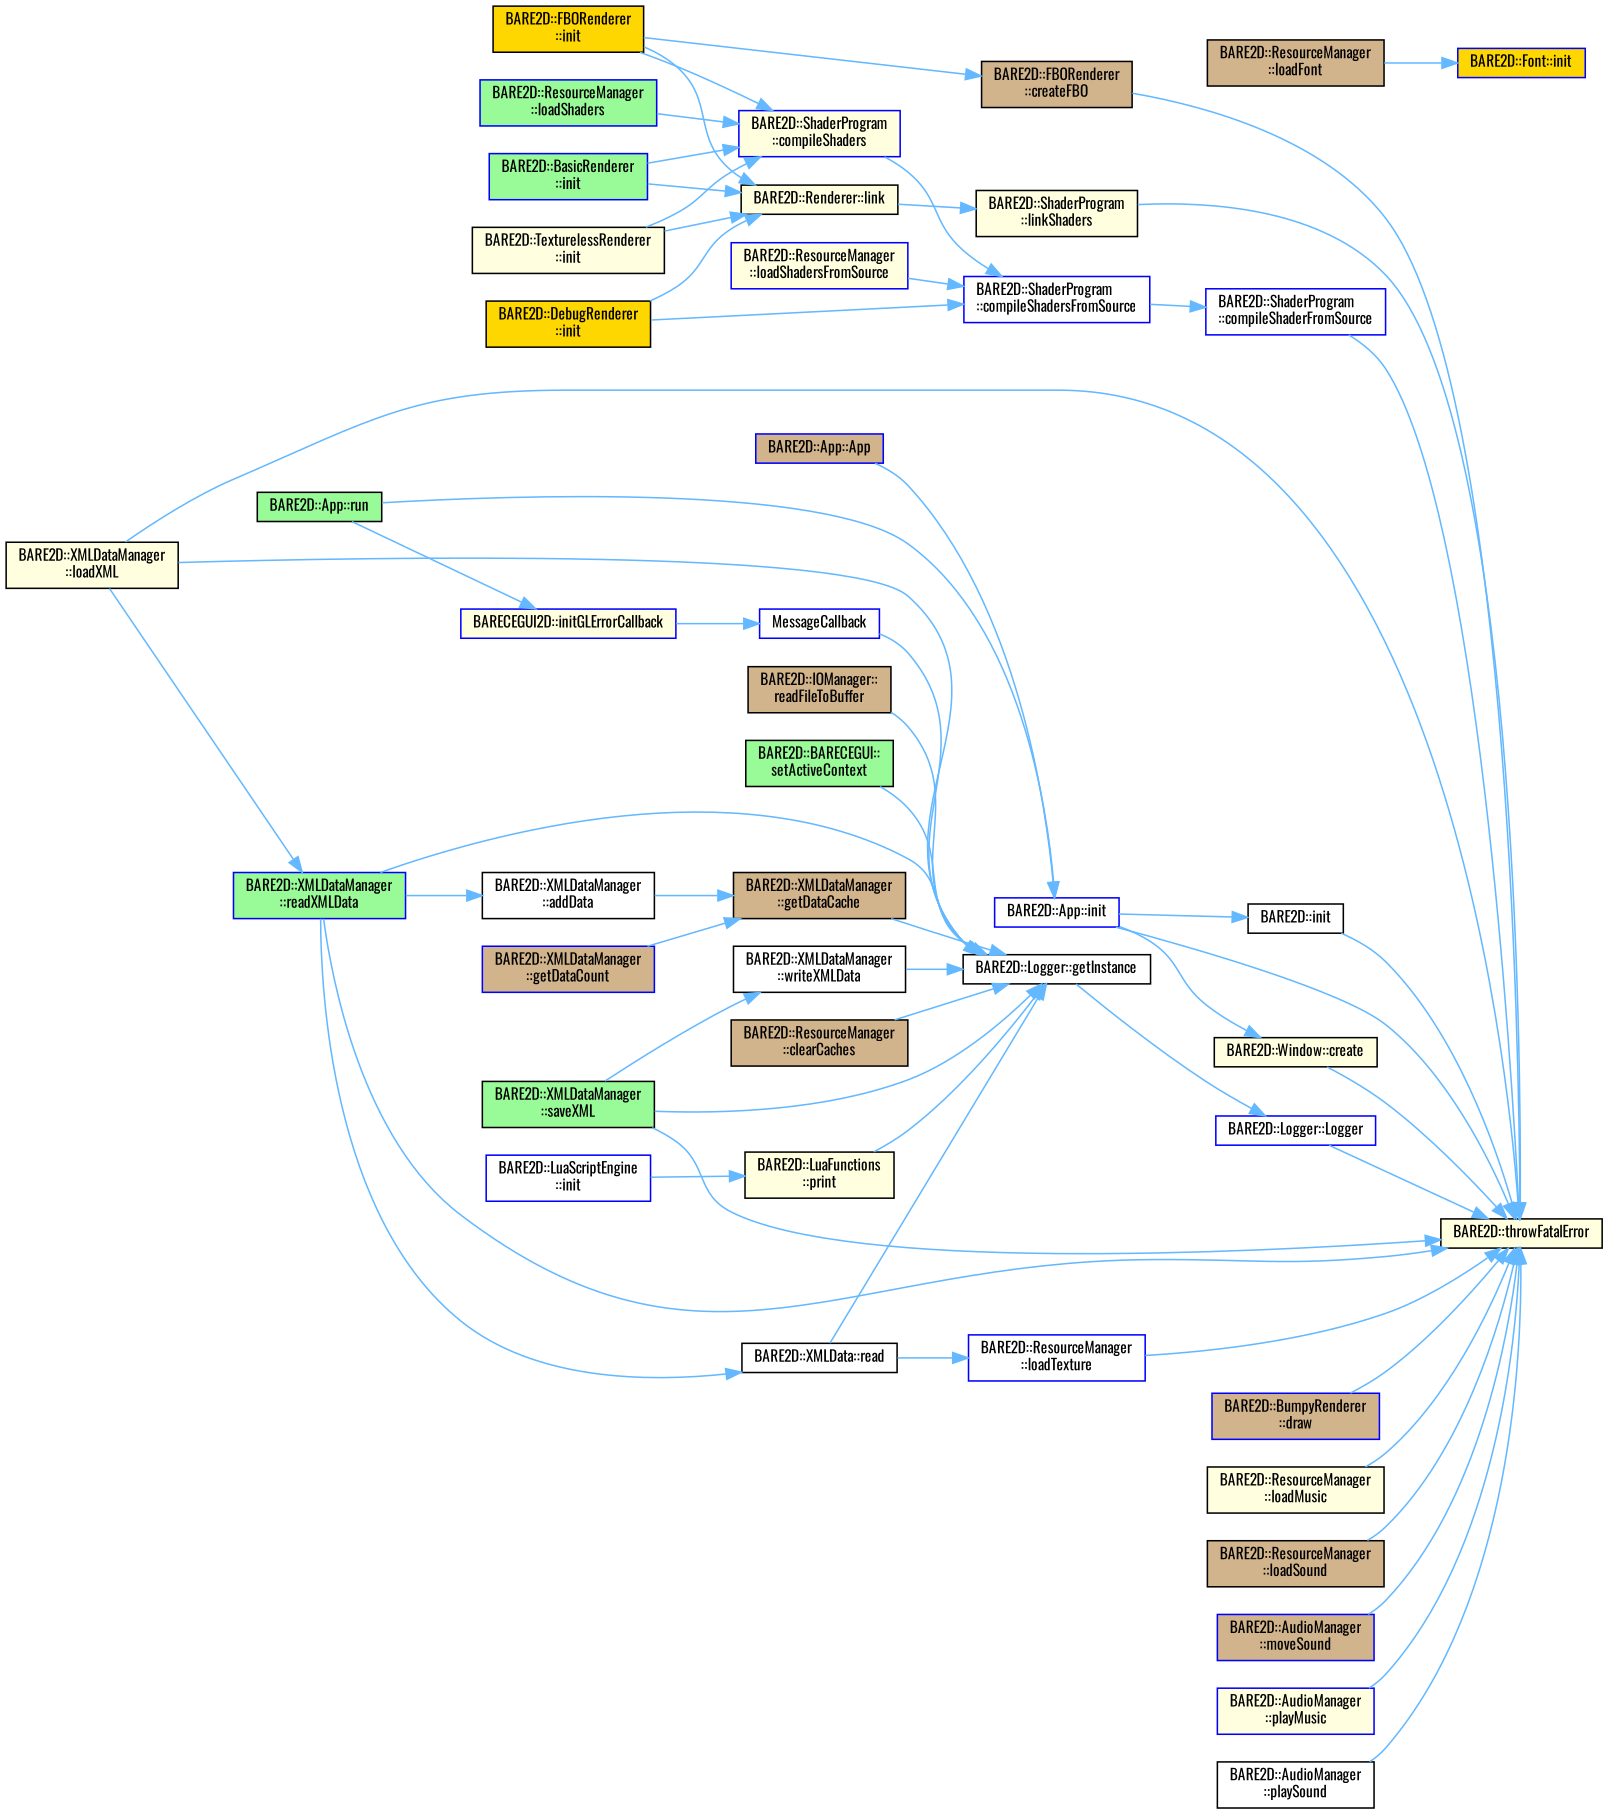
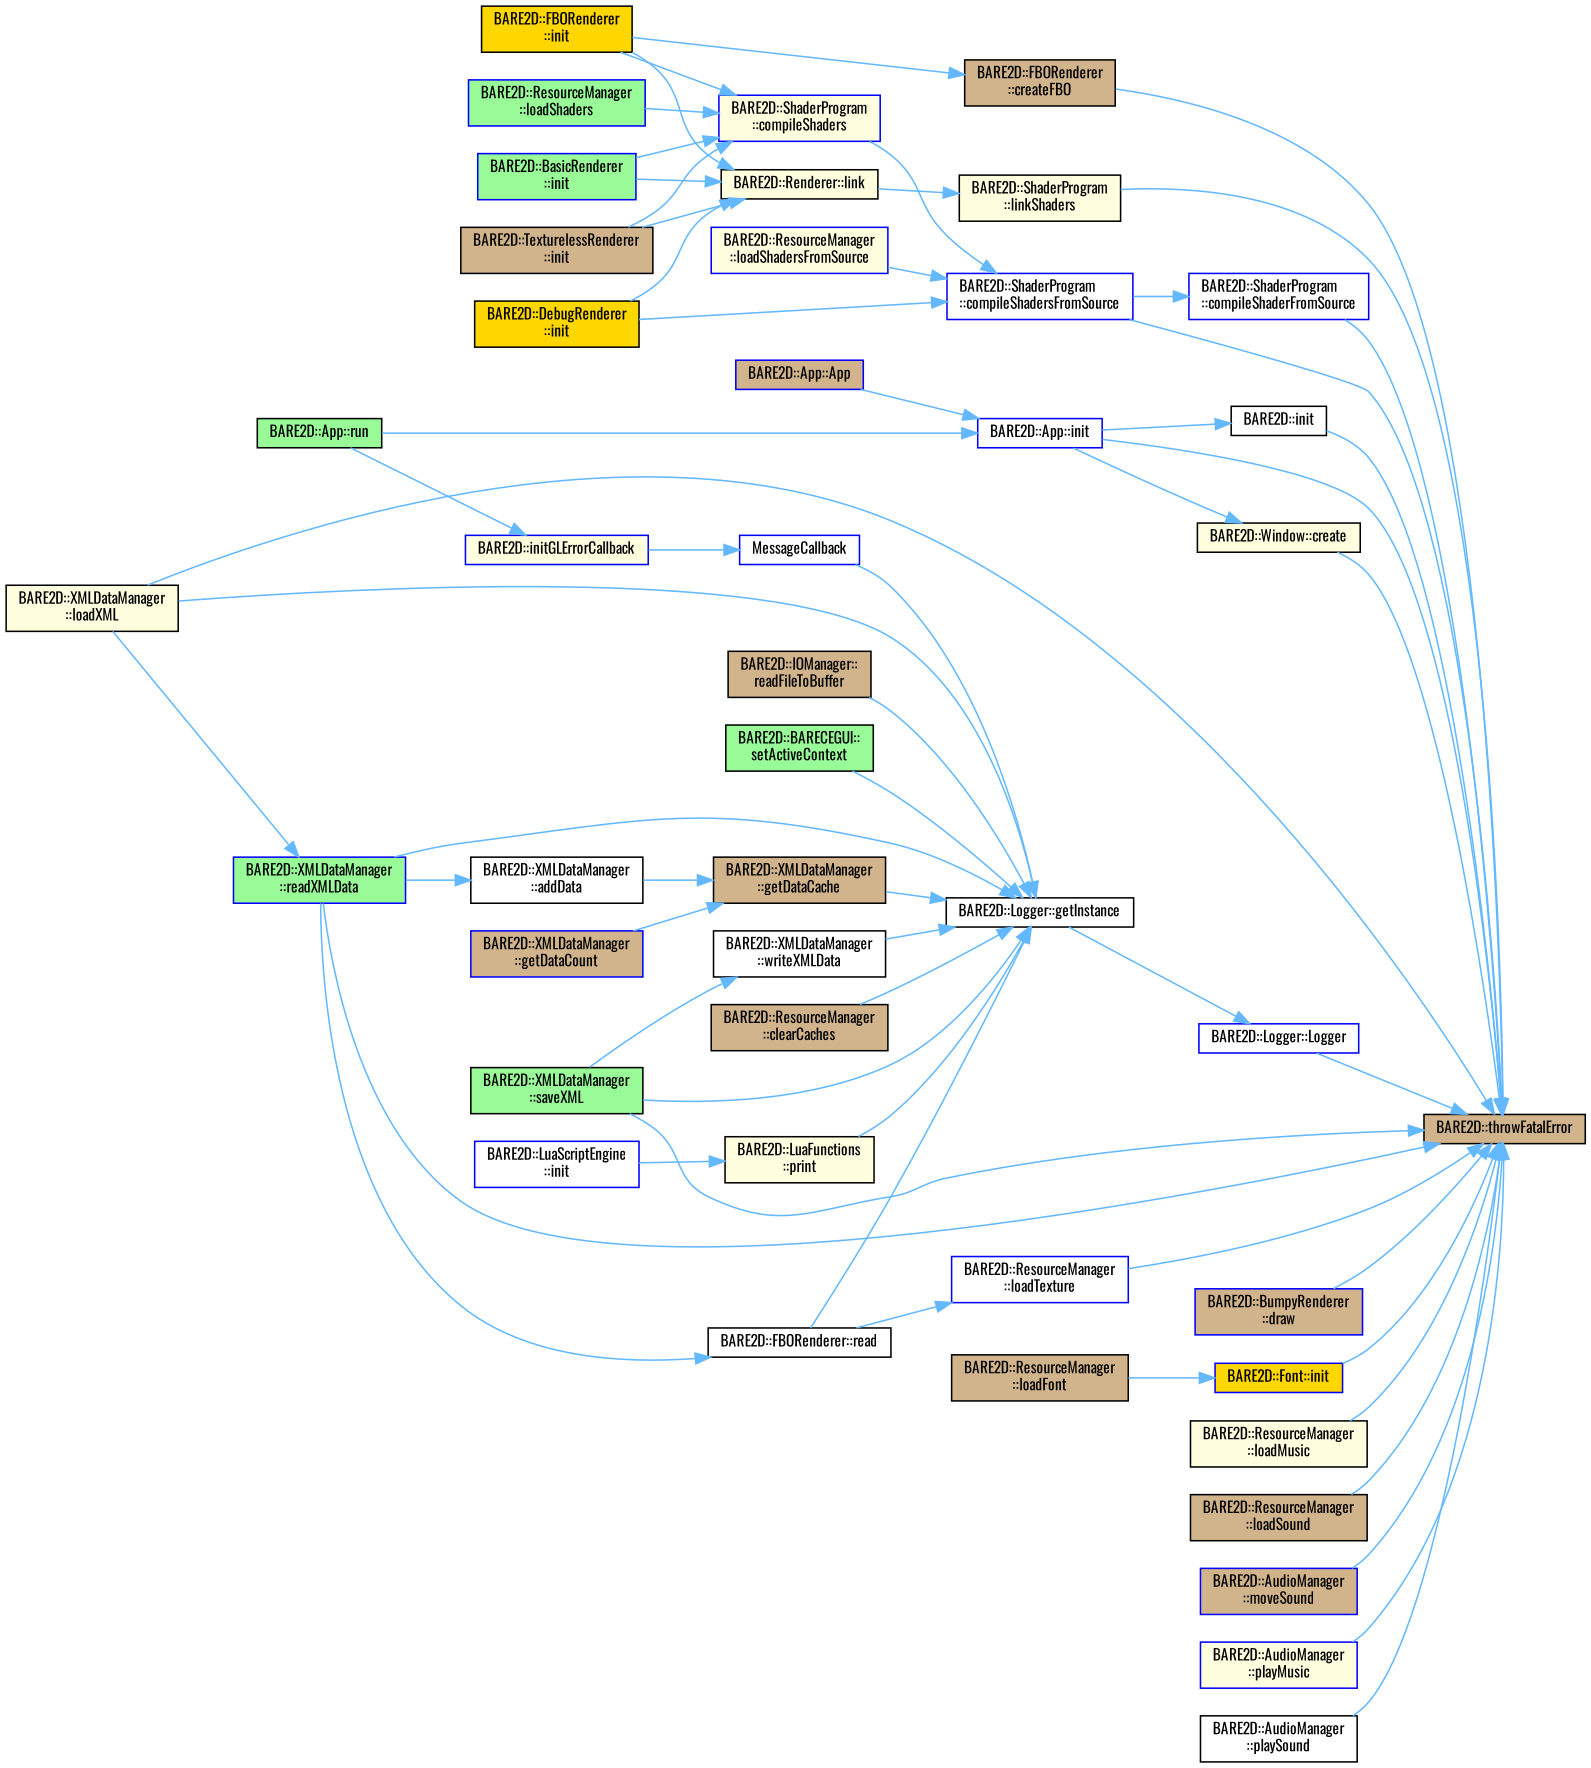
node "BARE2D::TexturelessRenderer ::init": fillcolor lightyellow -> tan
edge "BARE2D::ShaderProgram ::compileShadersFromSource" -> "BARE2D::throwFatalError": added
node "BARECEGUI2D::initGLErrorCallback": label "BARECEGUI2D::initGLErrorCallback" -> "BARE2D::initGLErrorCallback"
node "BARE2D::throwFatalError": fillcolor lightyellow -> tan
edge "BARE2D::Font::init" -> "BARE2D::throwFatalError": added
node "BARE2D::XMLData::read": label "BARE2D::XMLData::read" -> "BARE2D::FBORenderer::read"
